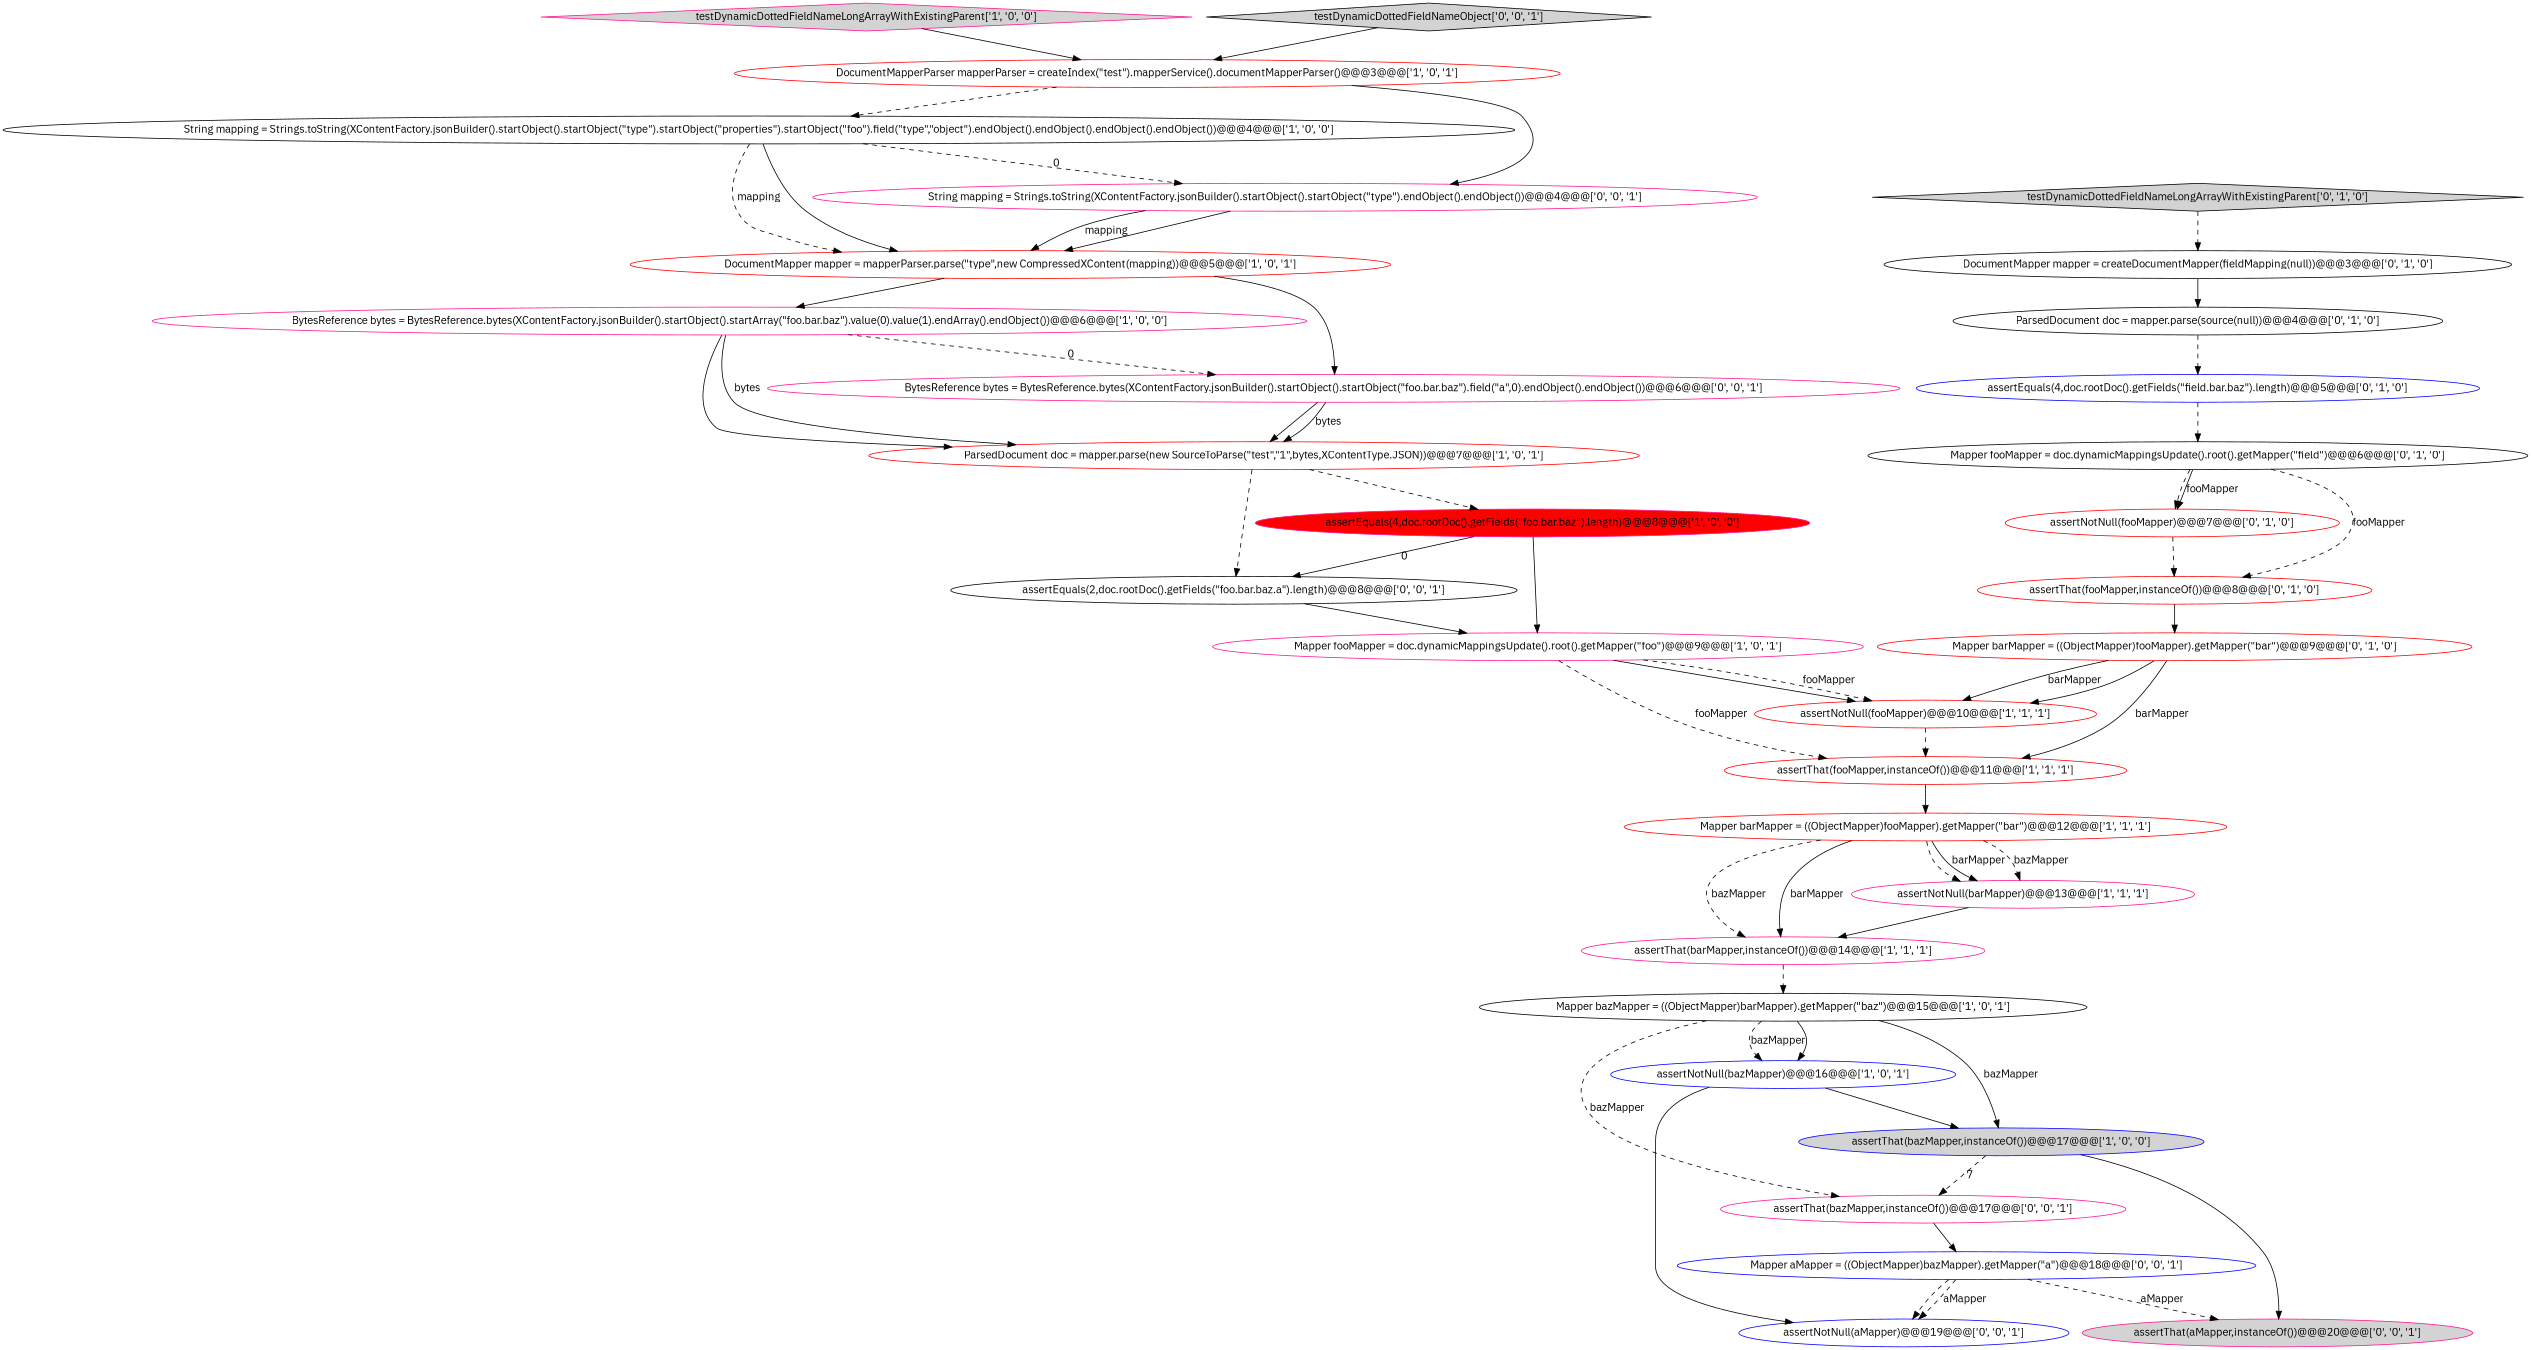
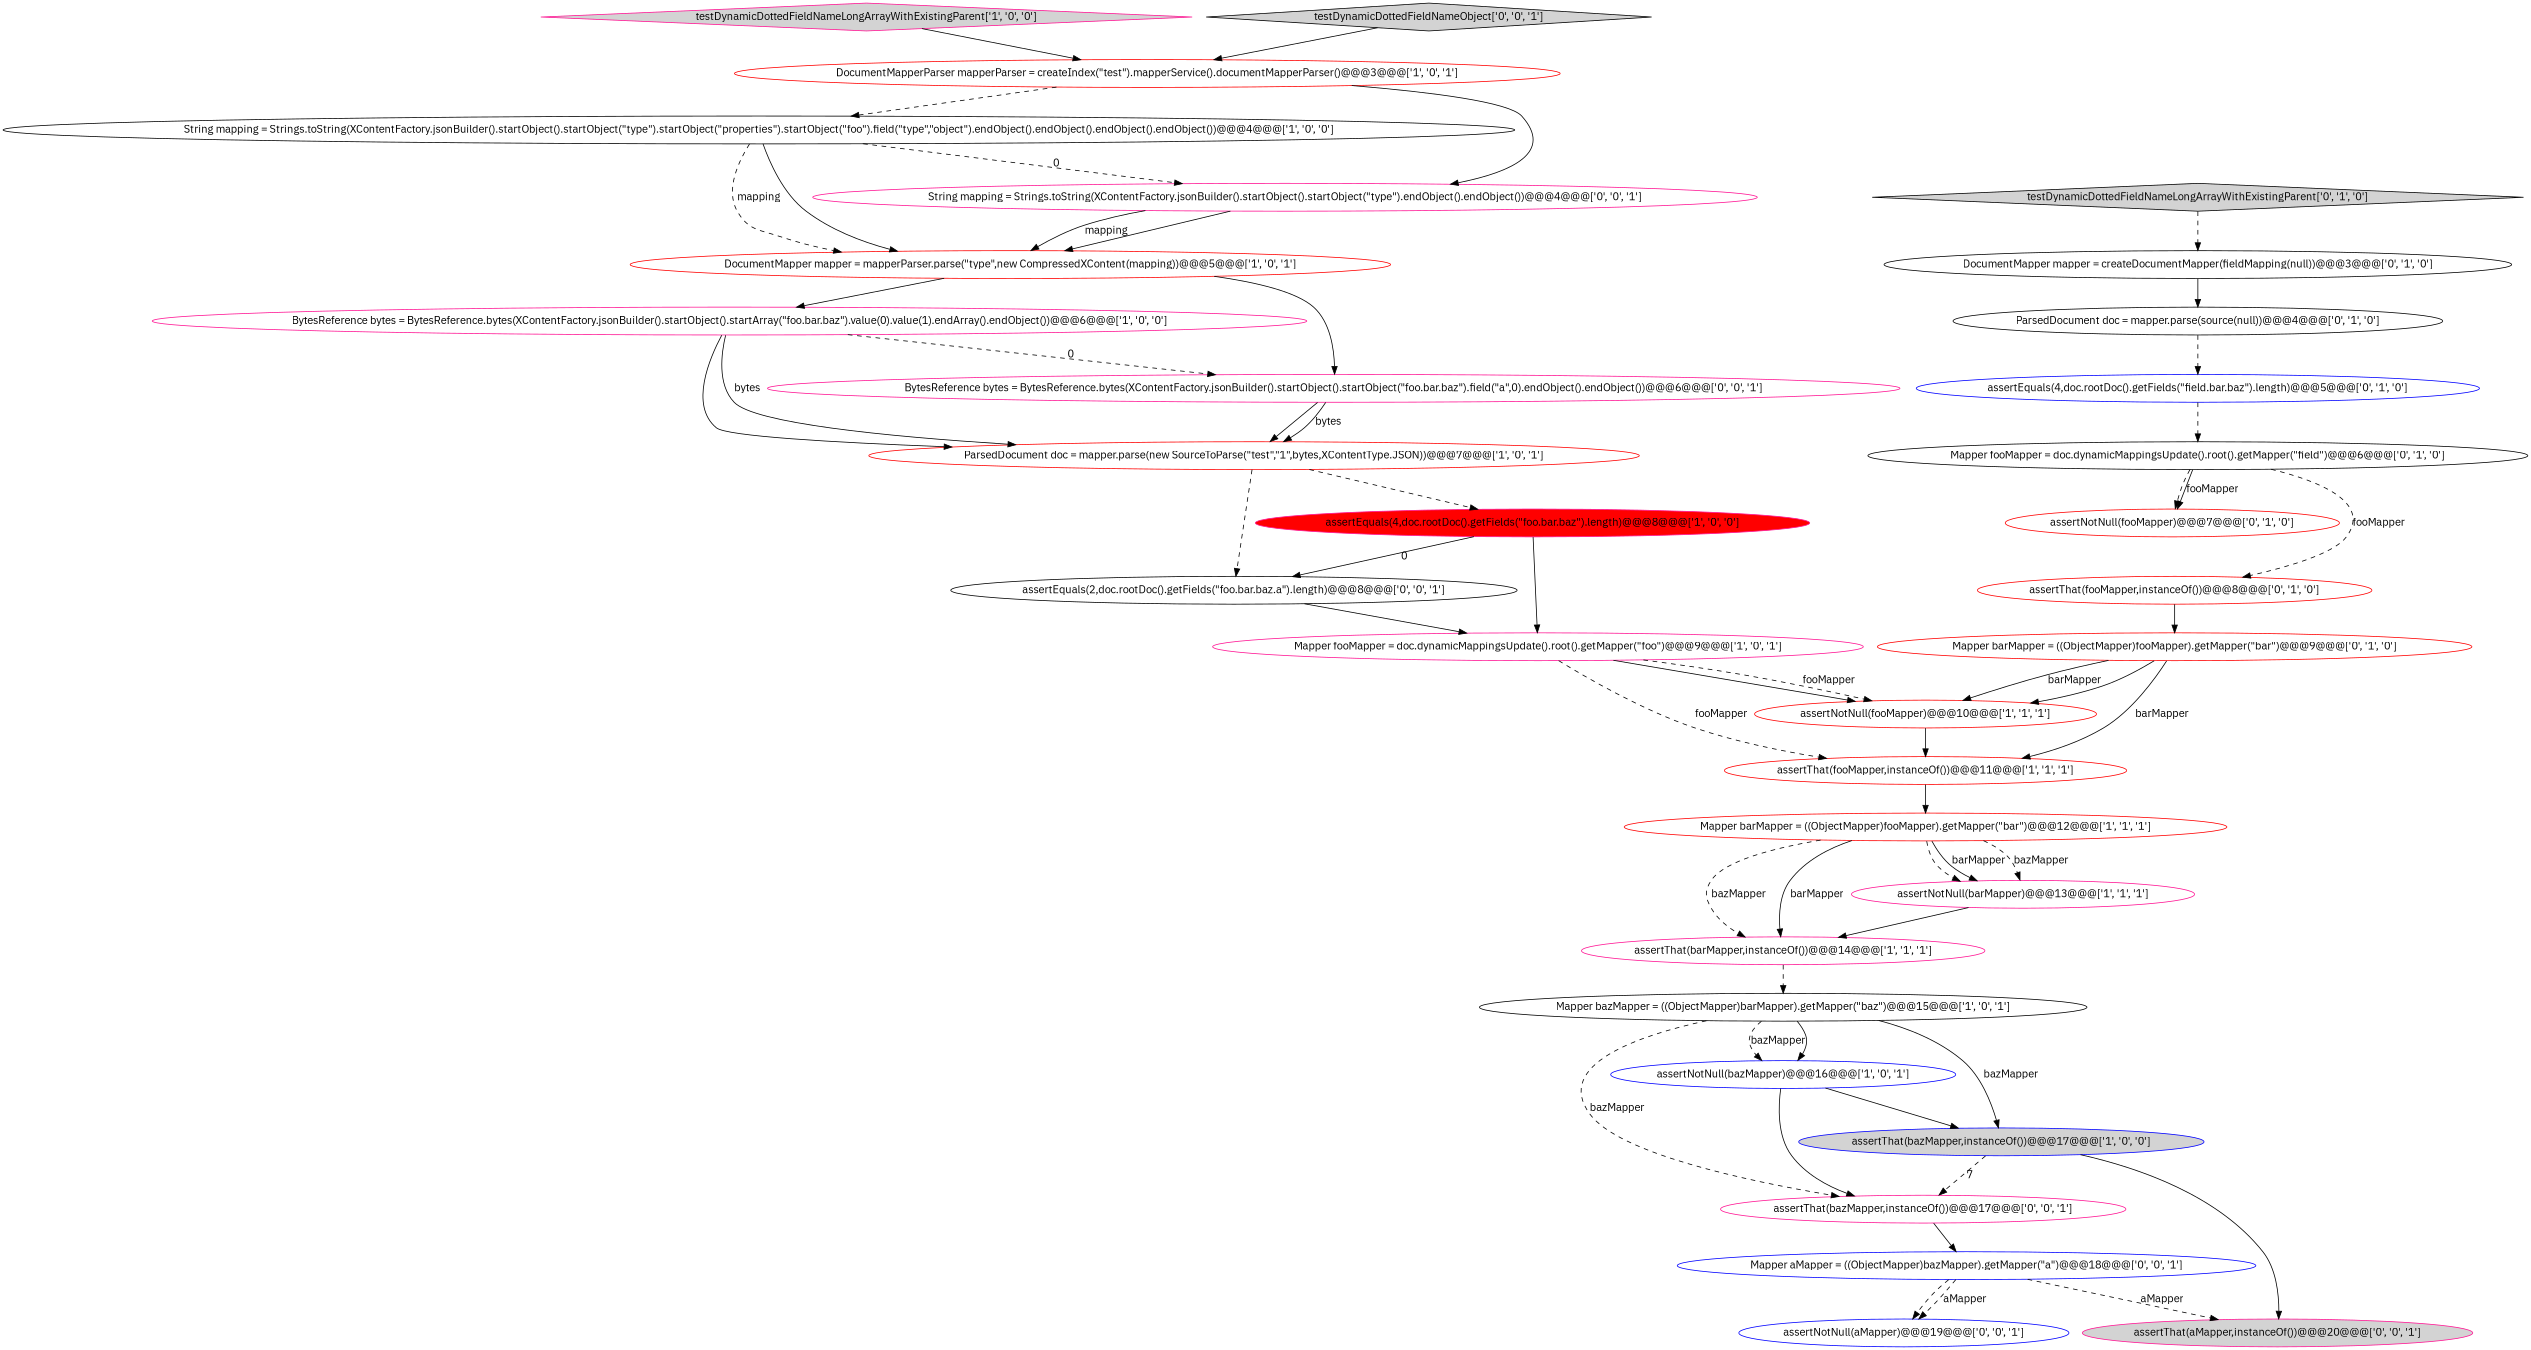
edge "assertNotNull(fooMapper)@@@7@@@['0', '1', '0']" -> "assertThat(fooMapper,instanceOf())@@@8@@@['0', '1', '0']": removed
edge "assertNotNull(fooMapper)@@@10@@@['1', '1', '1']" -> "assertThat(fooMapper,instanceOf())@@@11@@@['1', '1', '1']": style dashed -> solid
edge "assertNotNull(bazMapper)@@@16@@@['1', '0', '1']" -> "assertNotNull(aMapper)@@@19@@@['0', '0', '1']": now "assertNotNull(bazMapper)@@@16@@@['1', '0', '1']" -> "assertThat(bazMapper,instanceOf())@@@17@@@['0', '0', '1']"
